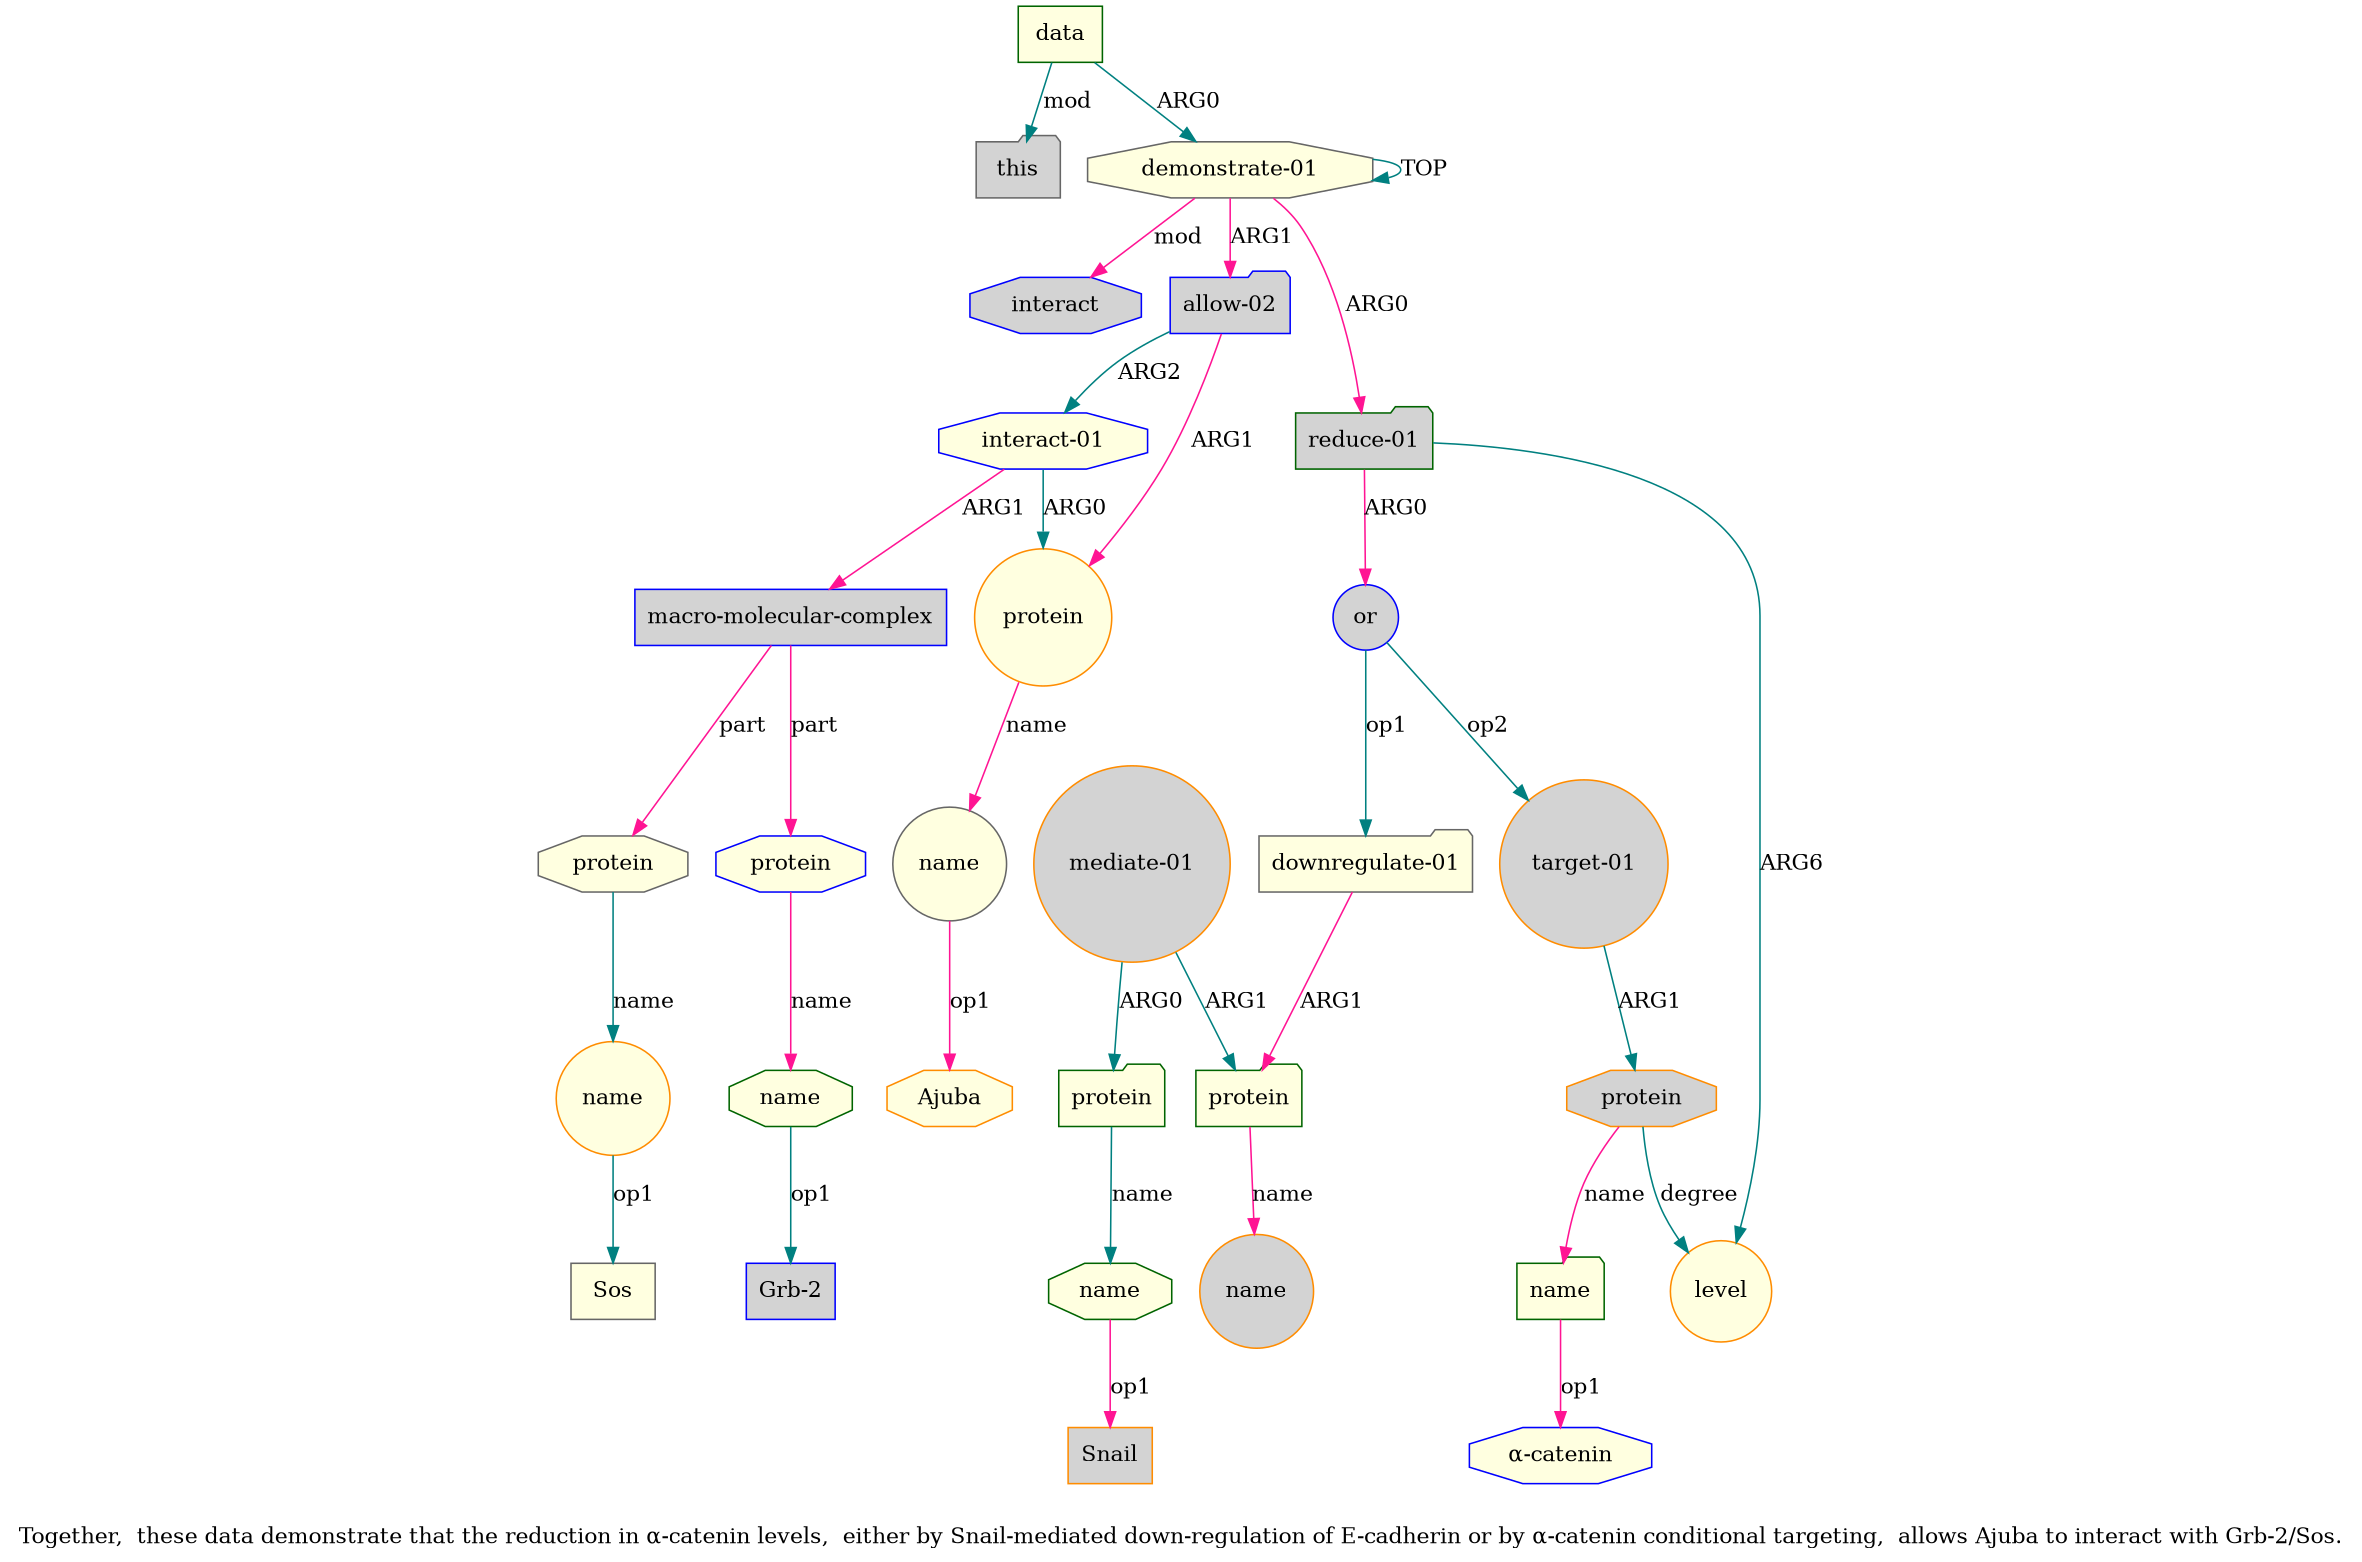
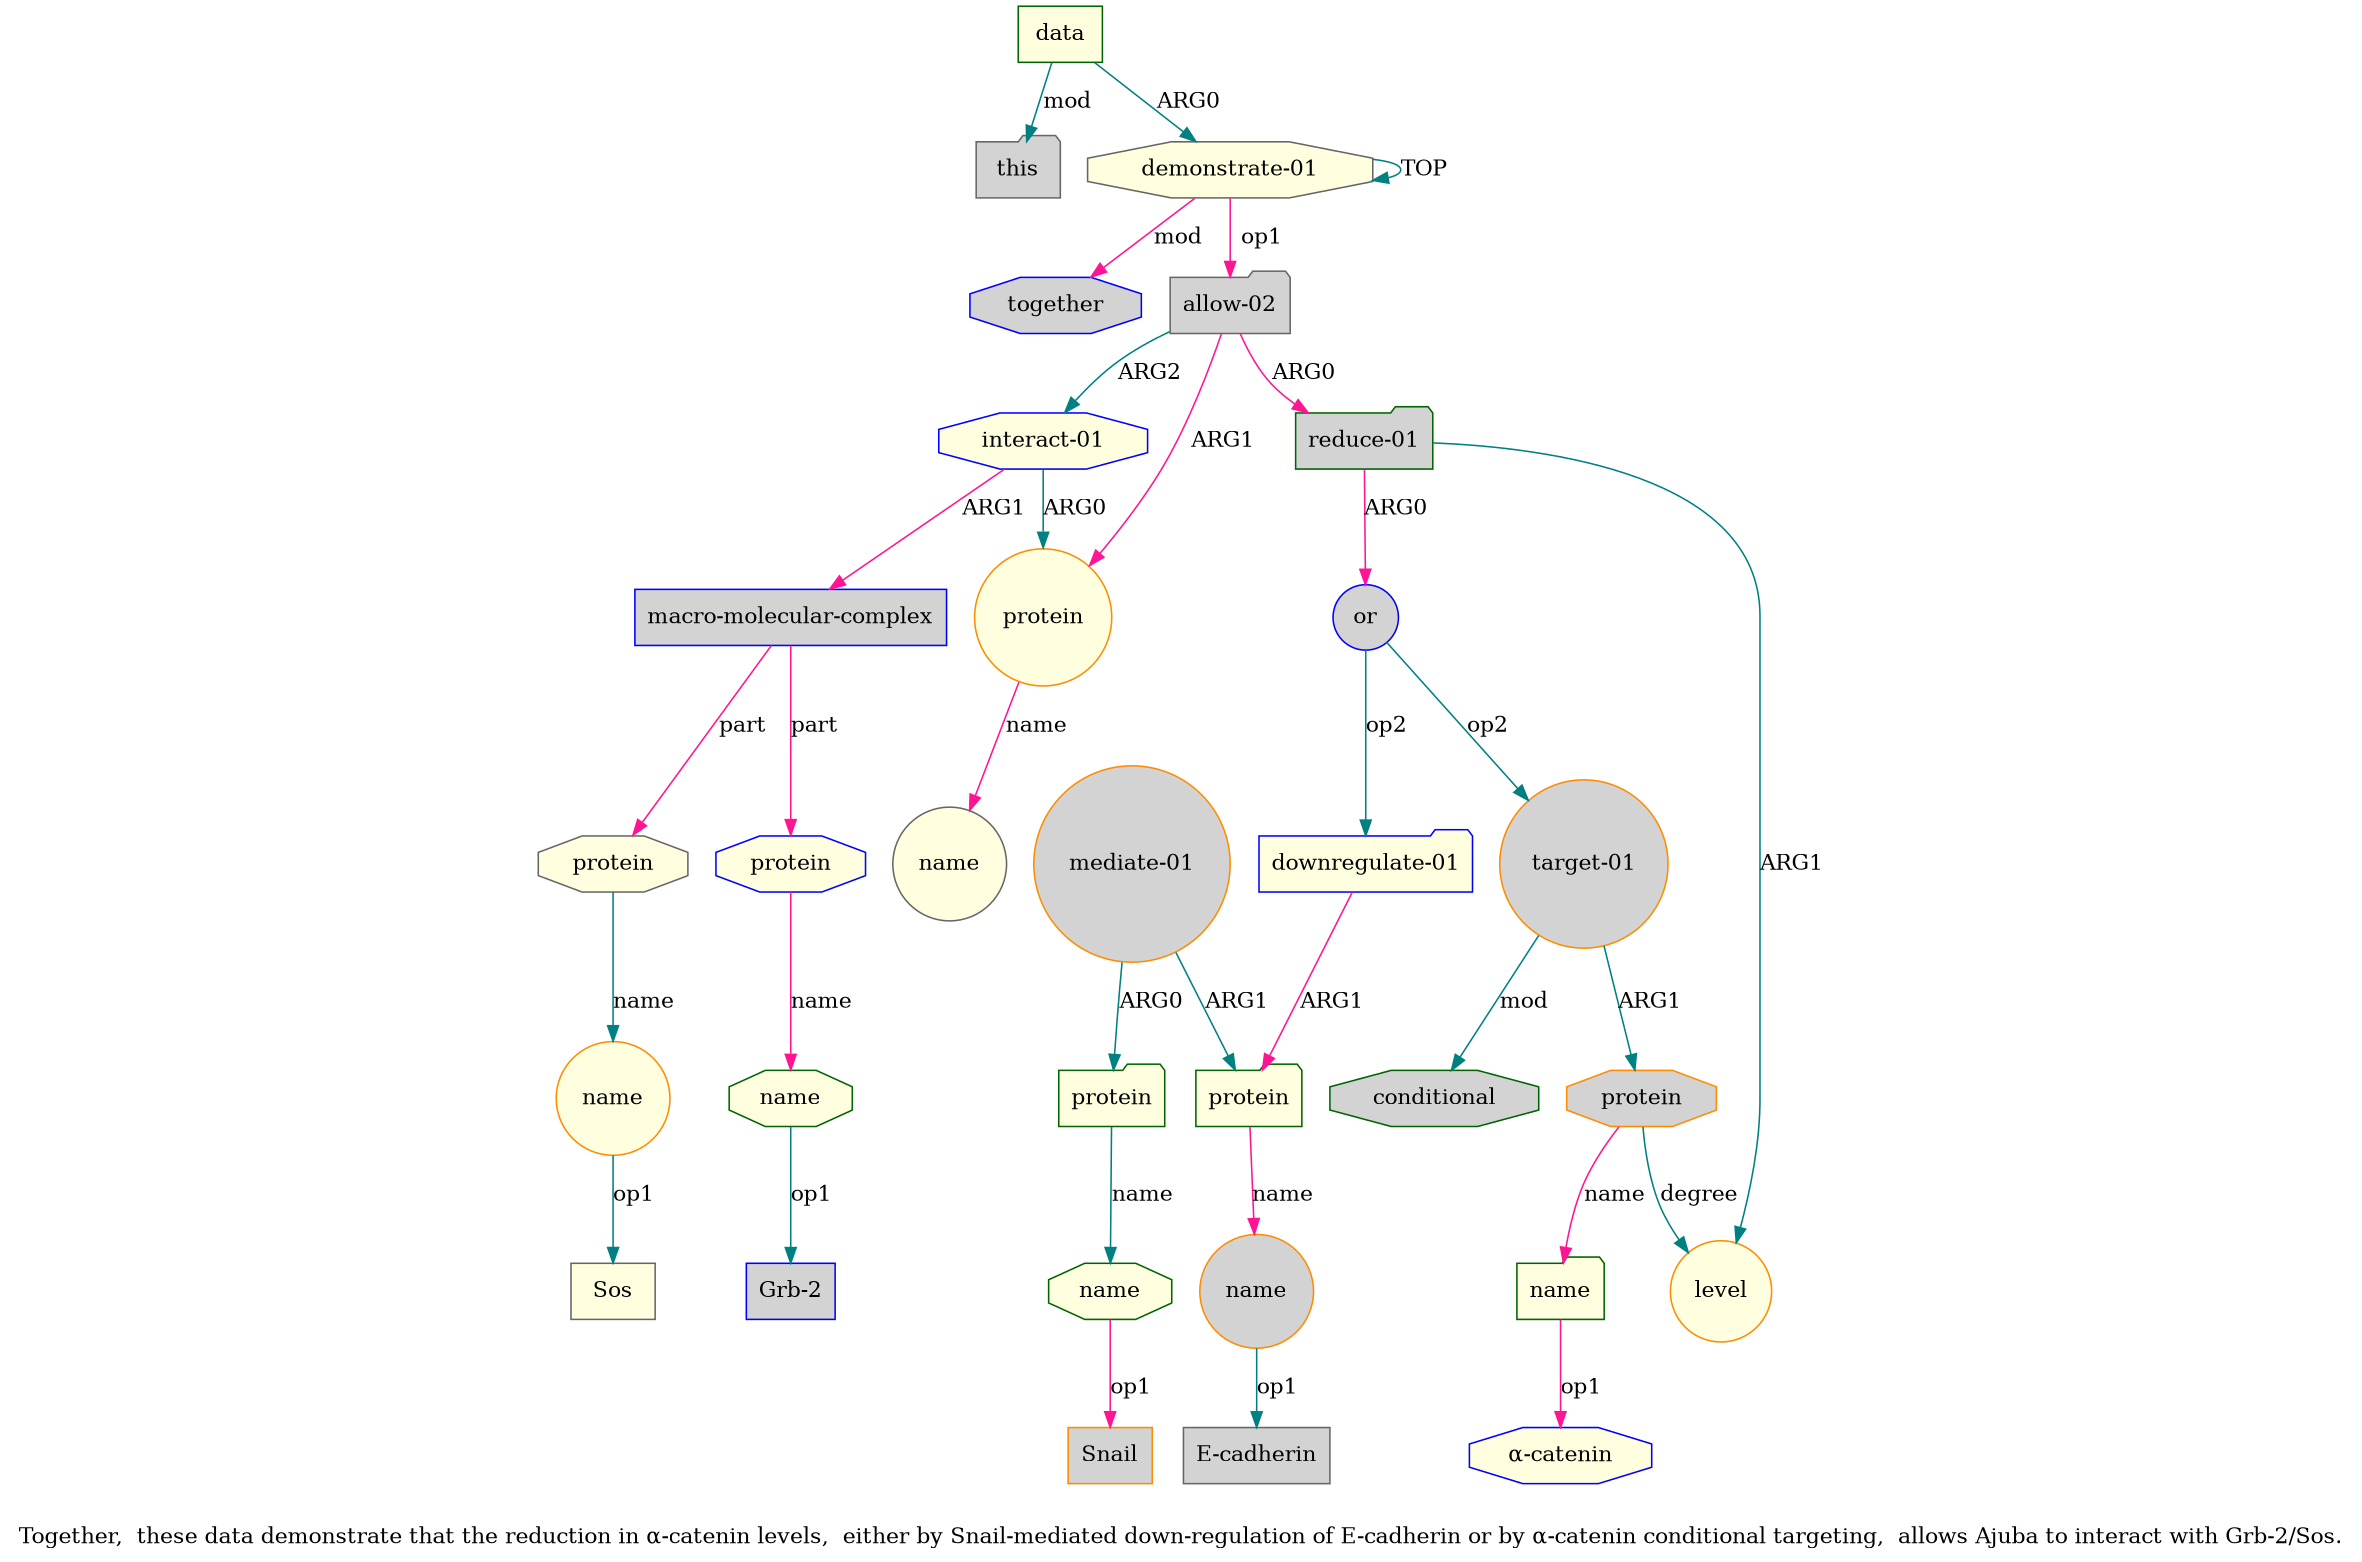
edge "demonstrate-01" -> "allow-02": label "ARG1" -> "op1"
edge "demonstrate-01" -> "reduce-01": now "allow-02" -> "reduce-01"
node "interact": label "interact" -> "together"
node "allow-02": color blue -> gray40
edge "or" -> "downregulate-01": label "op1" -> "op2"
node "downregulate-01": color gray40 -> blue
edge "reduce-01" -> "level": label "ARG6" -> "ARG1"
node "Ajuba": removed
node "conditional": added
node "E-cadherin": added
